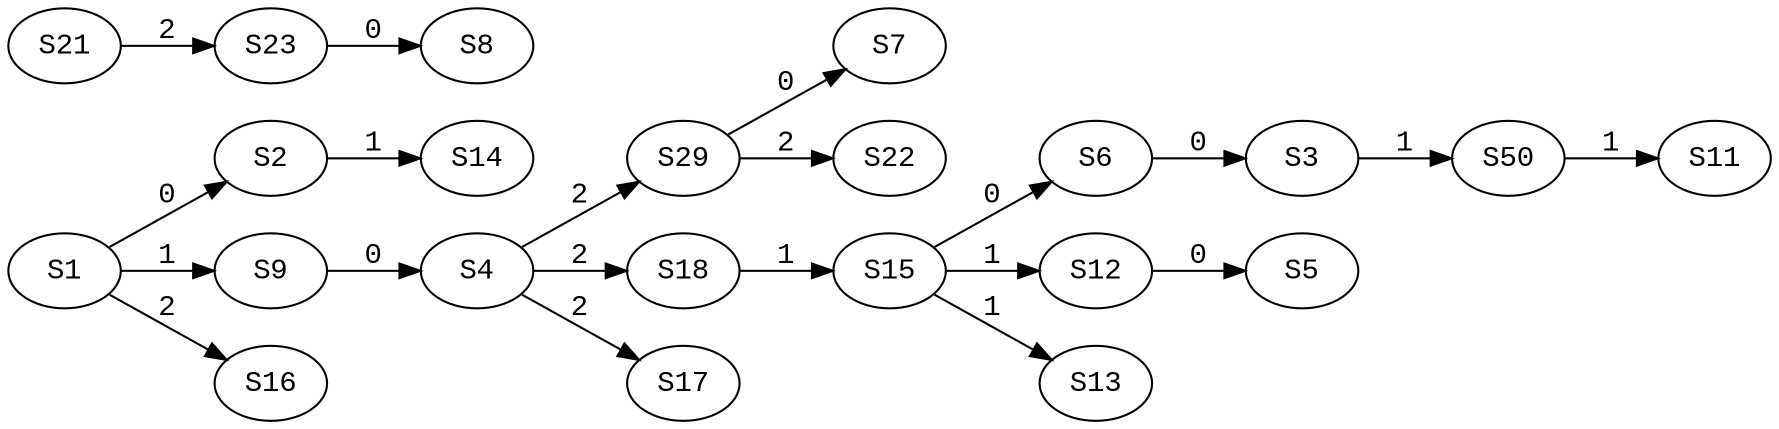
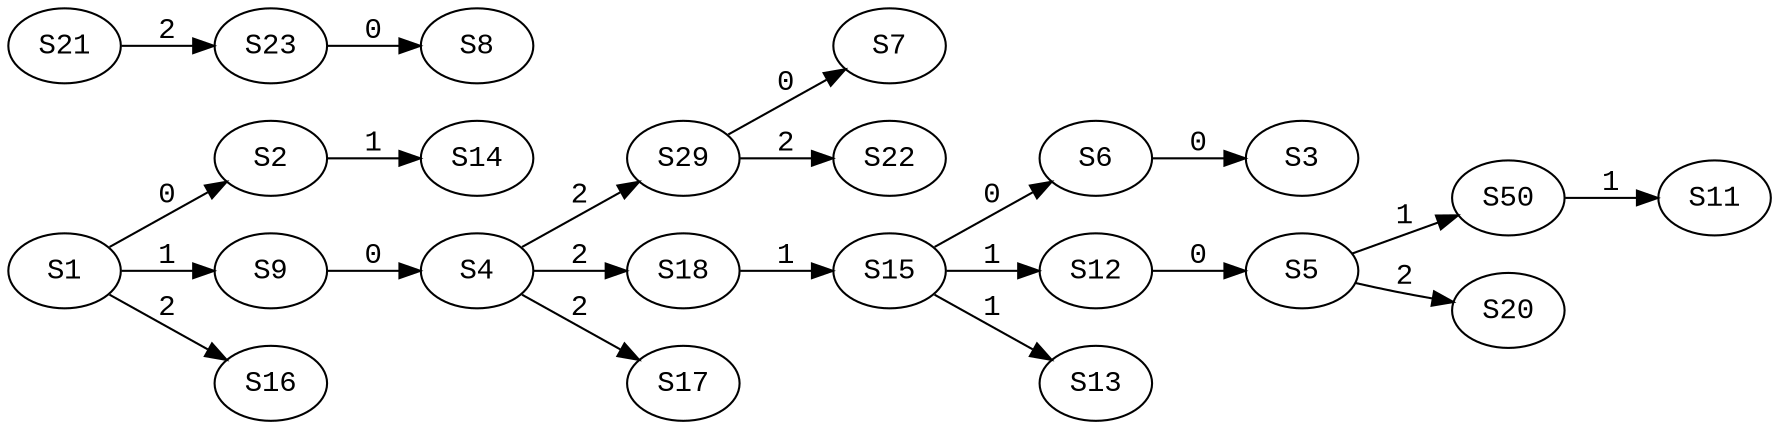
edge "S3" -> "S50": now "S5" -> "S50"
node "S20": added
